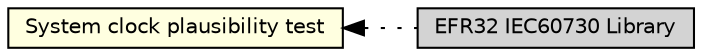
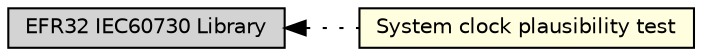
edge "EFR32 IEC60730 Library" -> "System clock plausibility test": reversed
